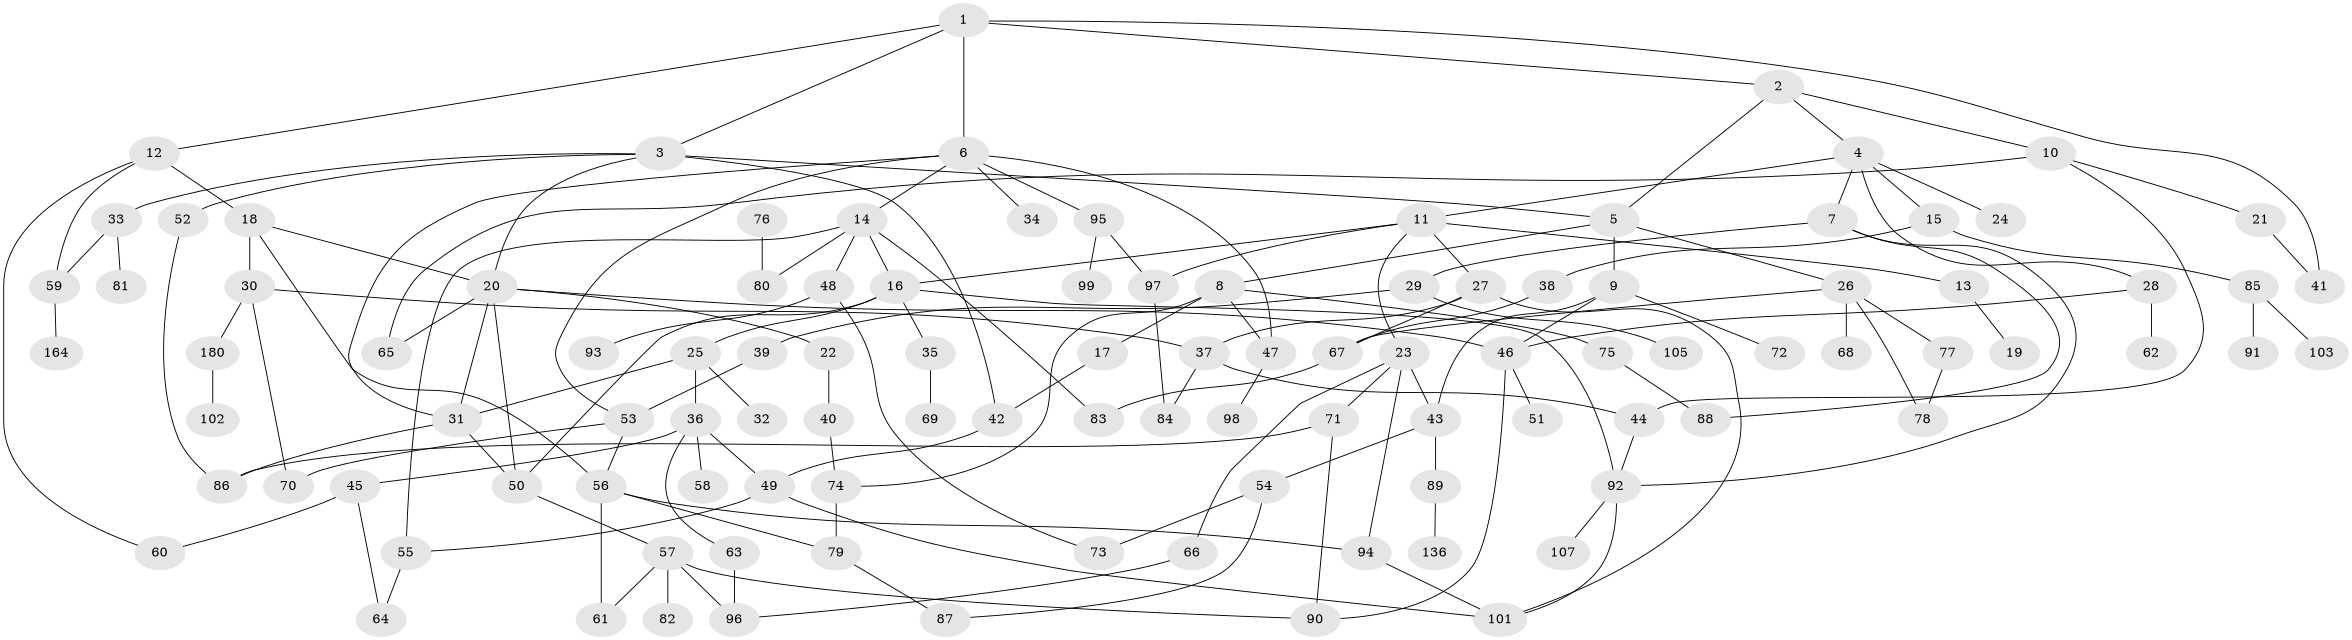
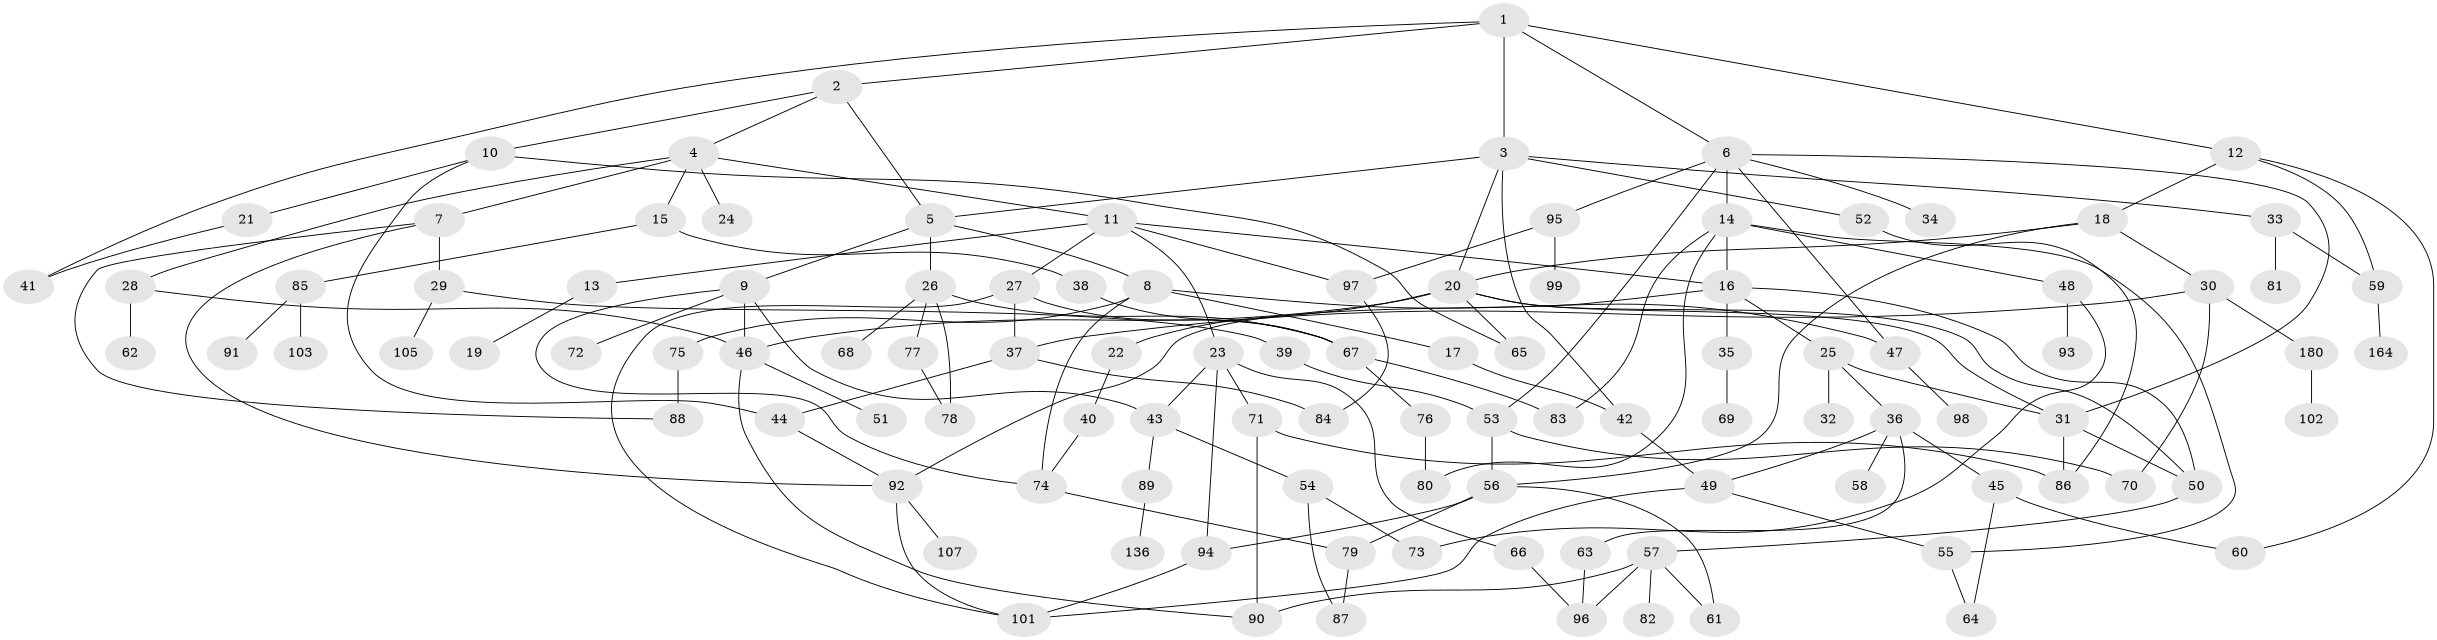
edge "9" -- "74": added
edge "67" -- "76": added
